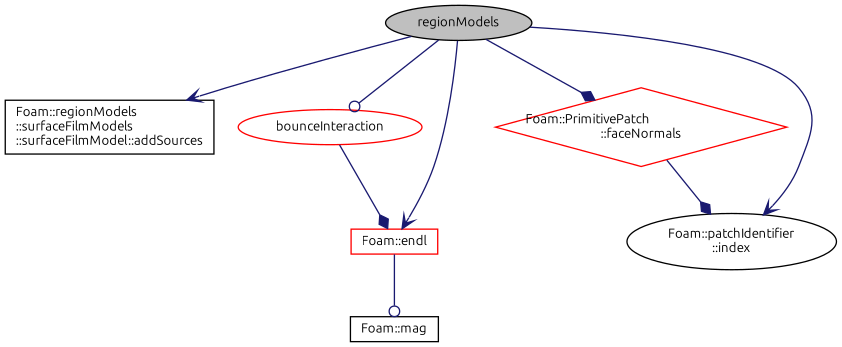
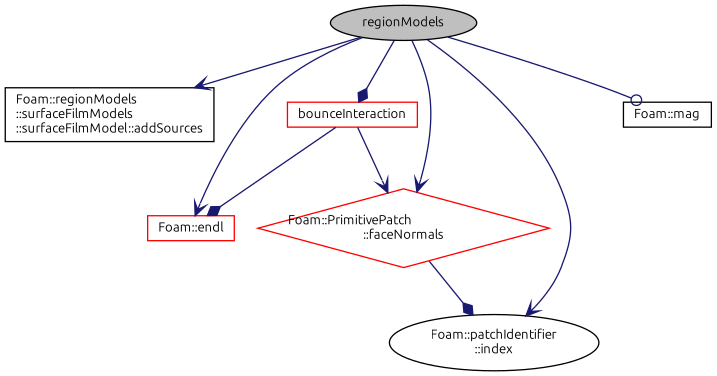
edge "regionModels" -> "Foam::PrimitivePatch ::faceNormals": arrowhead diamond -> vee
edge "regionModels" -> "bounceInteraction": arrowhead odot -> diamond
node "bounceInteraction": shape ellipse -> box
edge "bounceInteraction" -> "Foam::PrimitivePatch ::faceNormals": added
edge "Foam::endl" -> "Foam::mag": now "regionModels" -> "Foam::mag"
